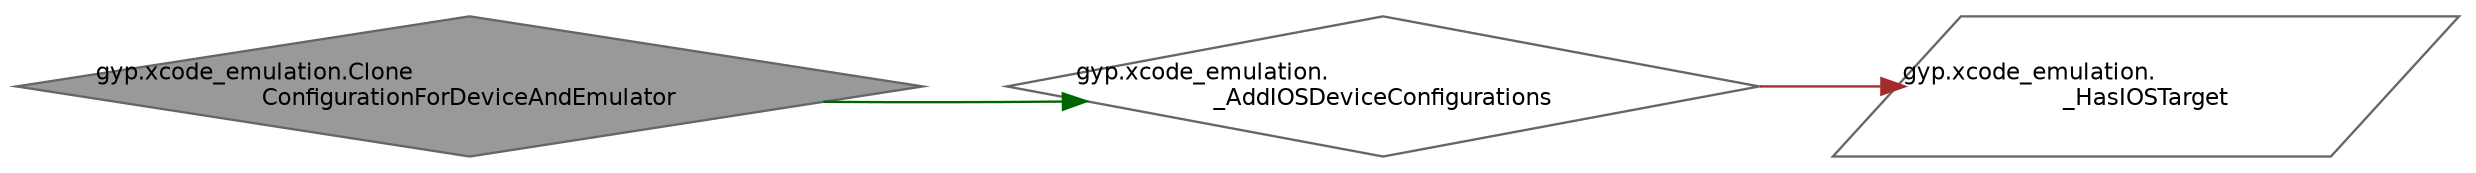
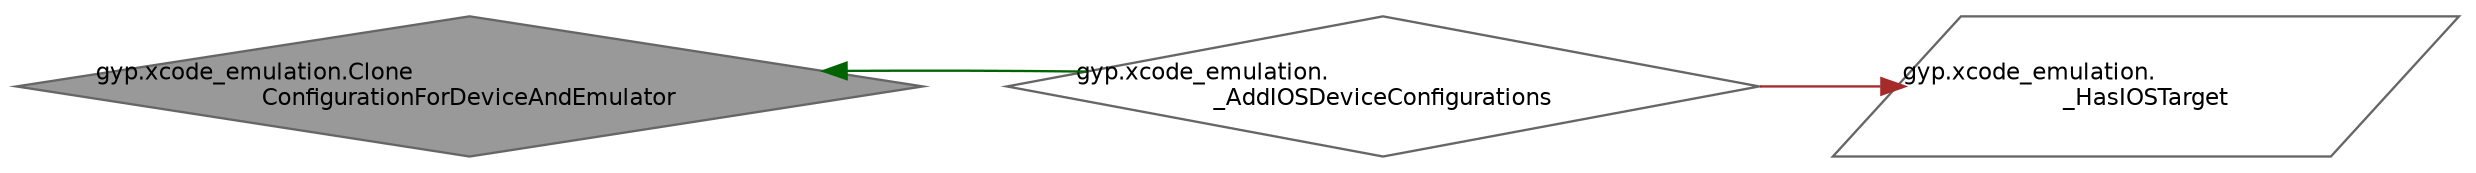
edge "gyp.xcode_emulation.Clone ConfigurationForDeviceAndEmulator" -> "gyp.xcode_emulation. _AddIOSDeviceConfigurations": reversed
